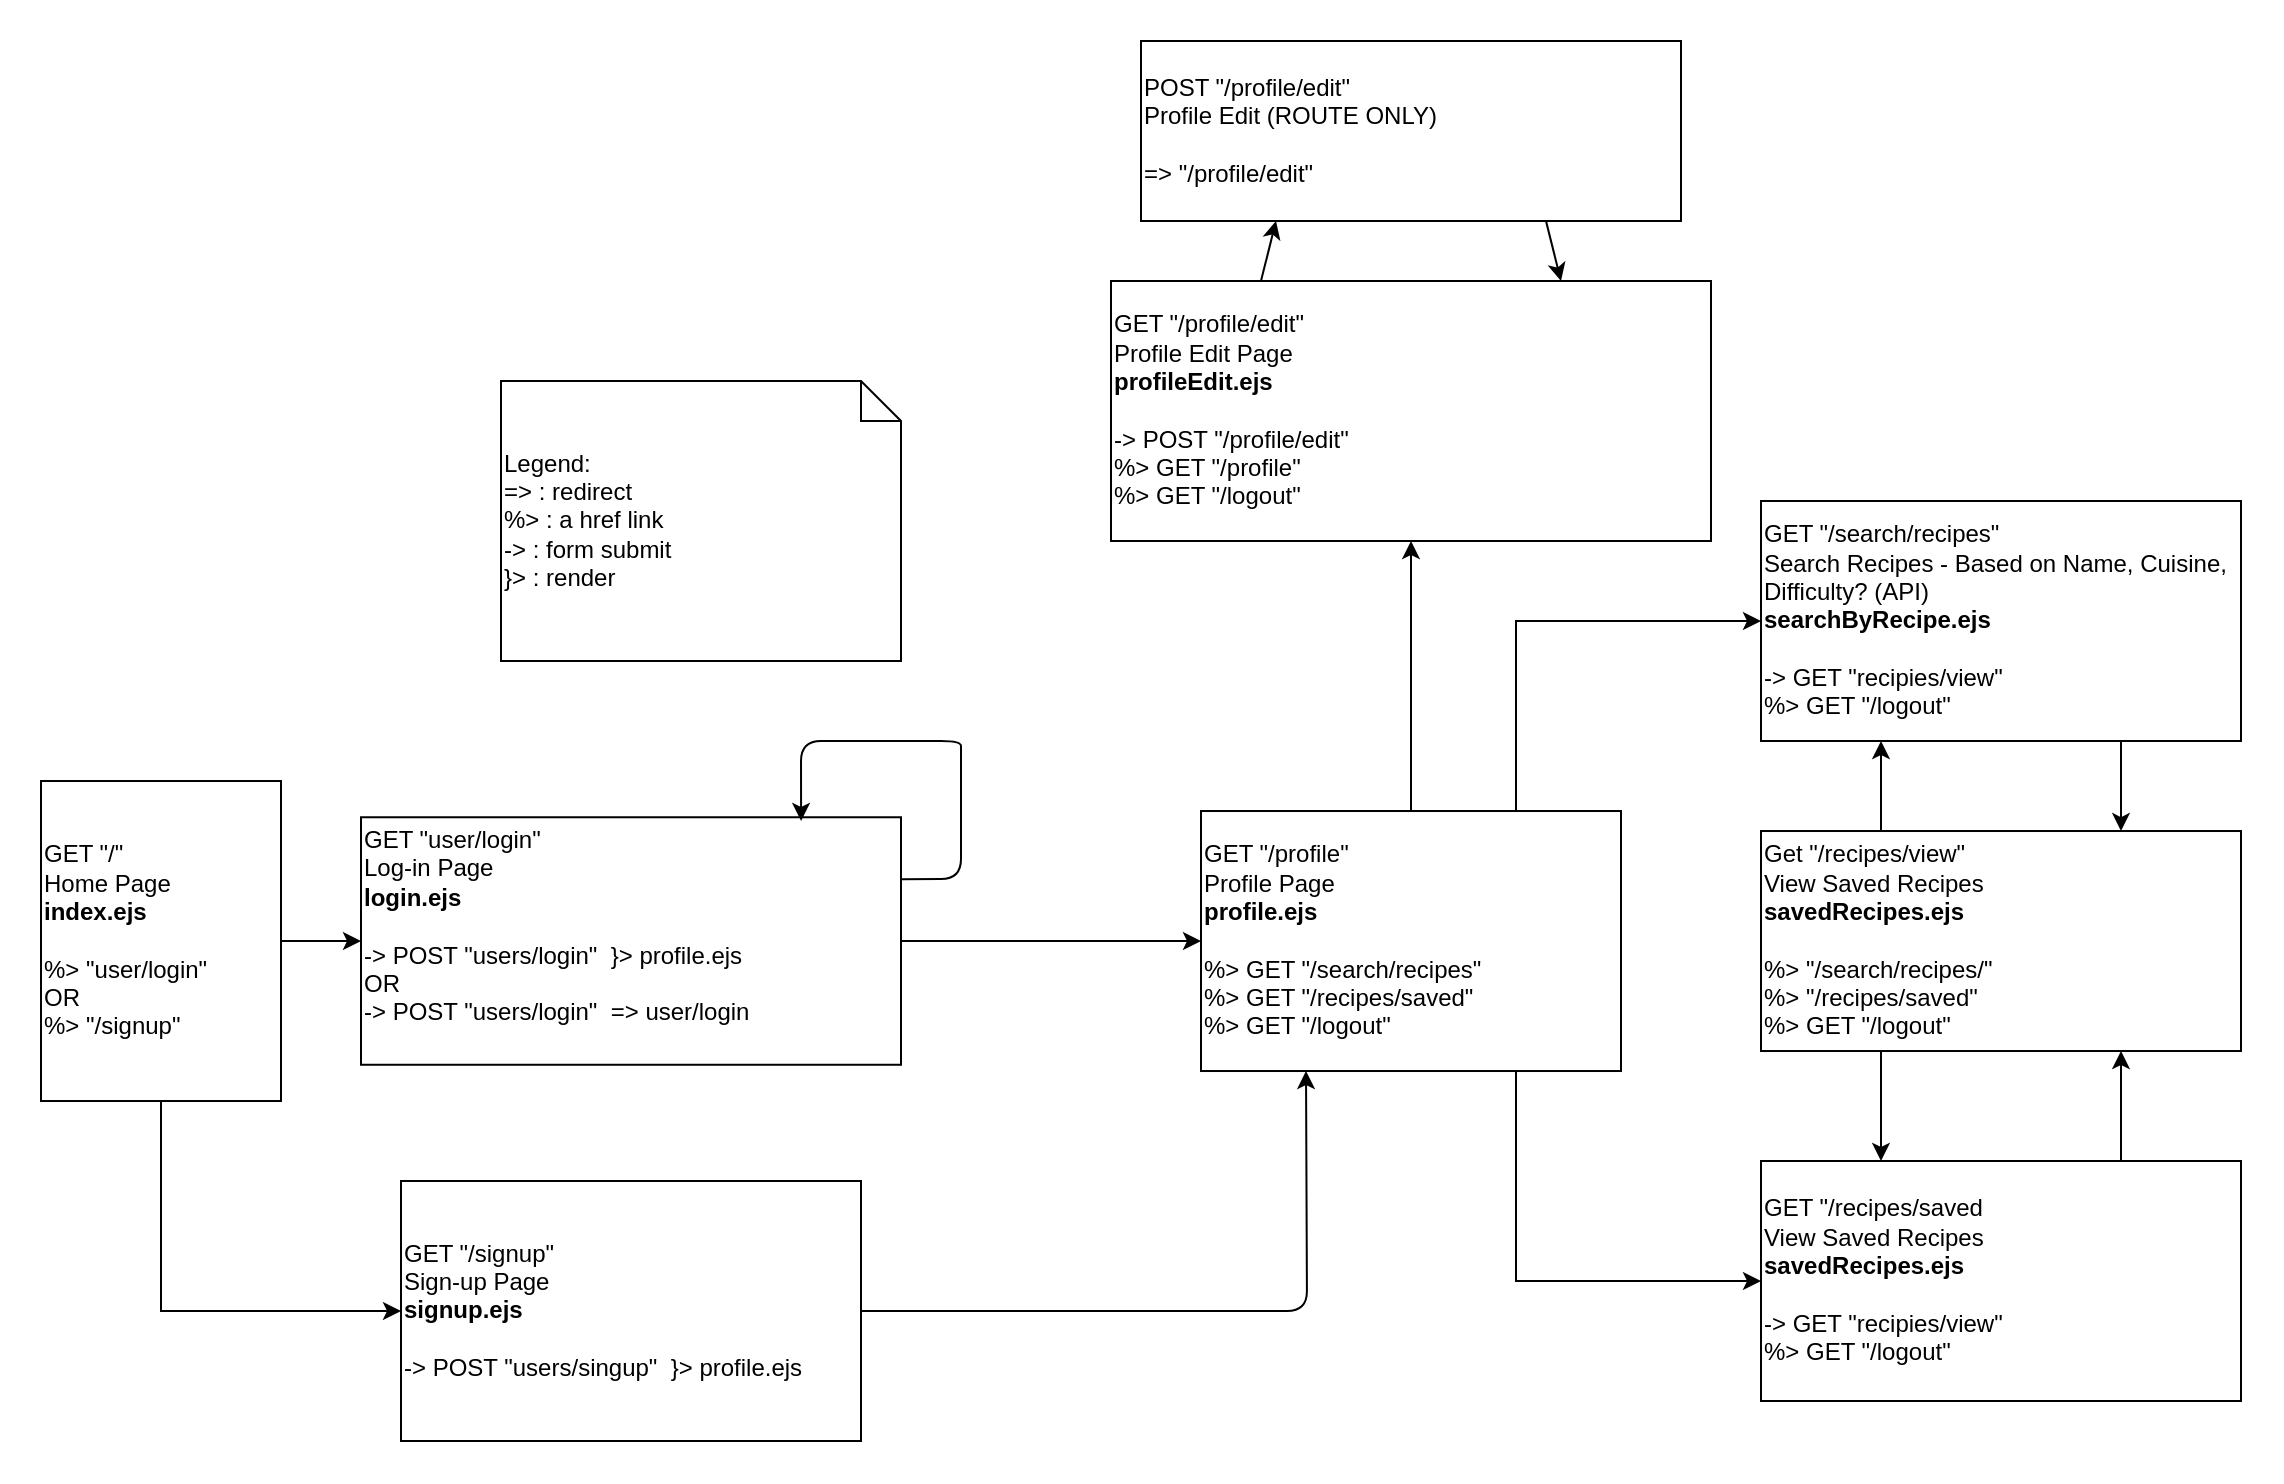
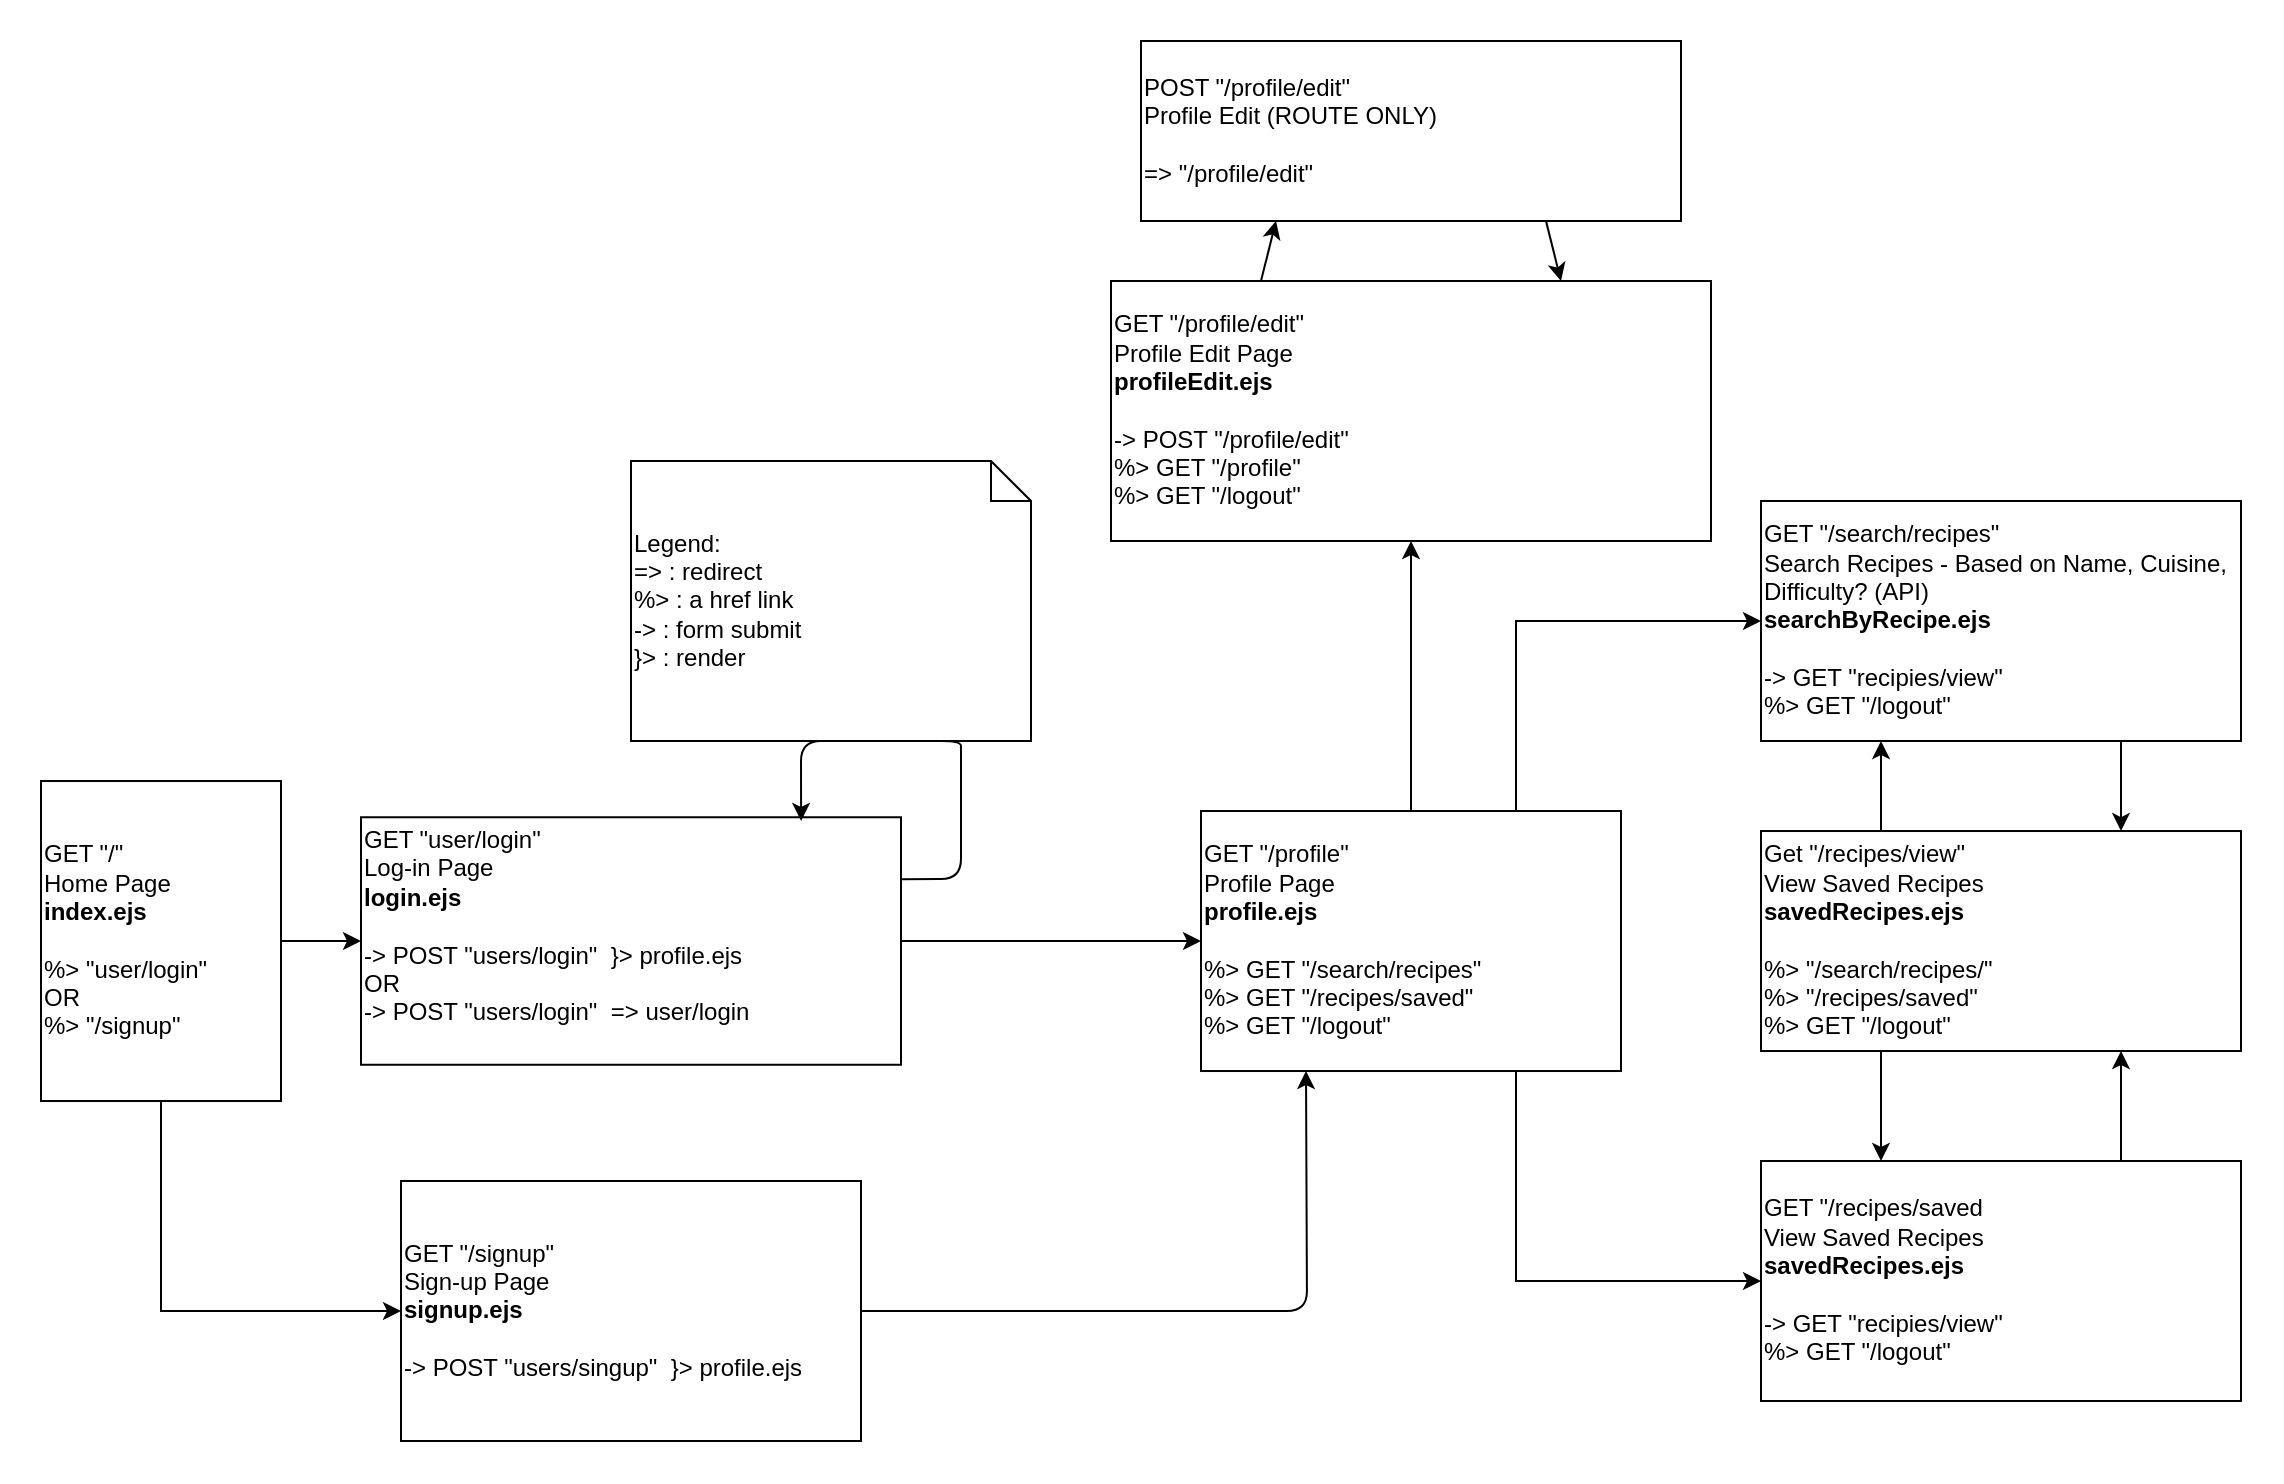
node "Legend: => : redirect %> : a href link -> : form submit }> : render": moved (701, 521) -> (831, 601)
